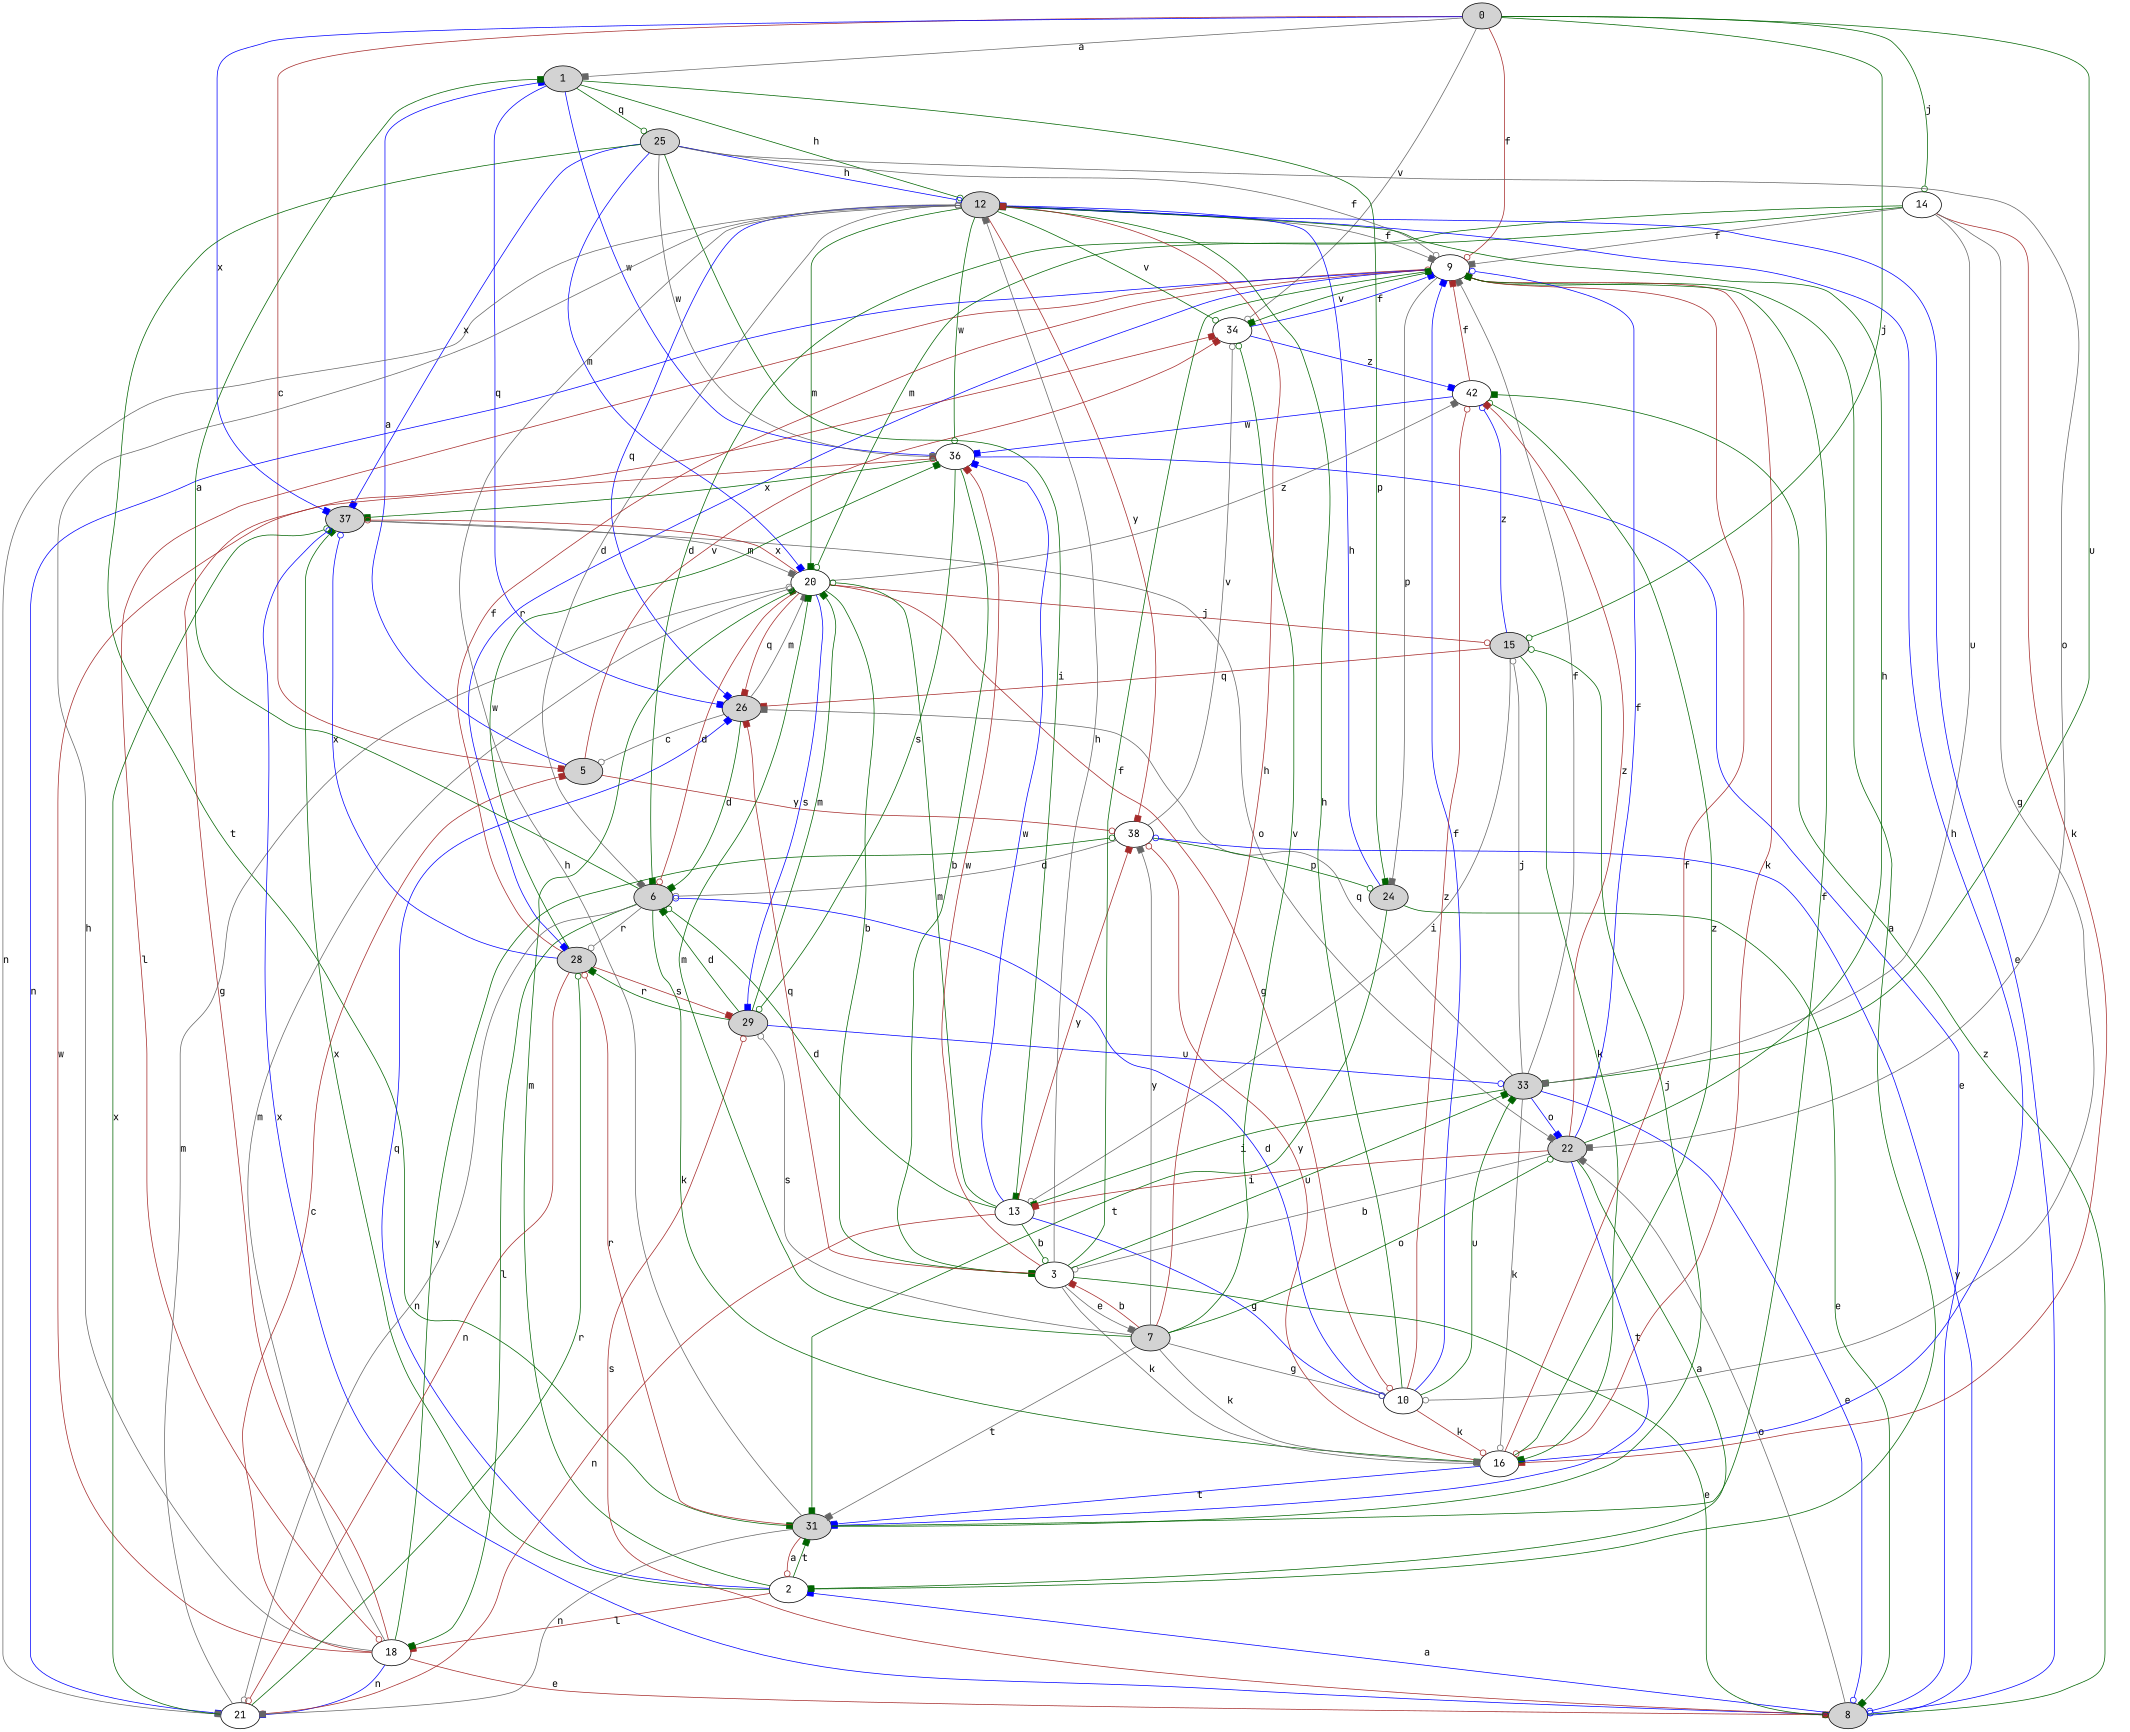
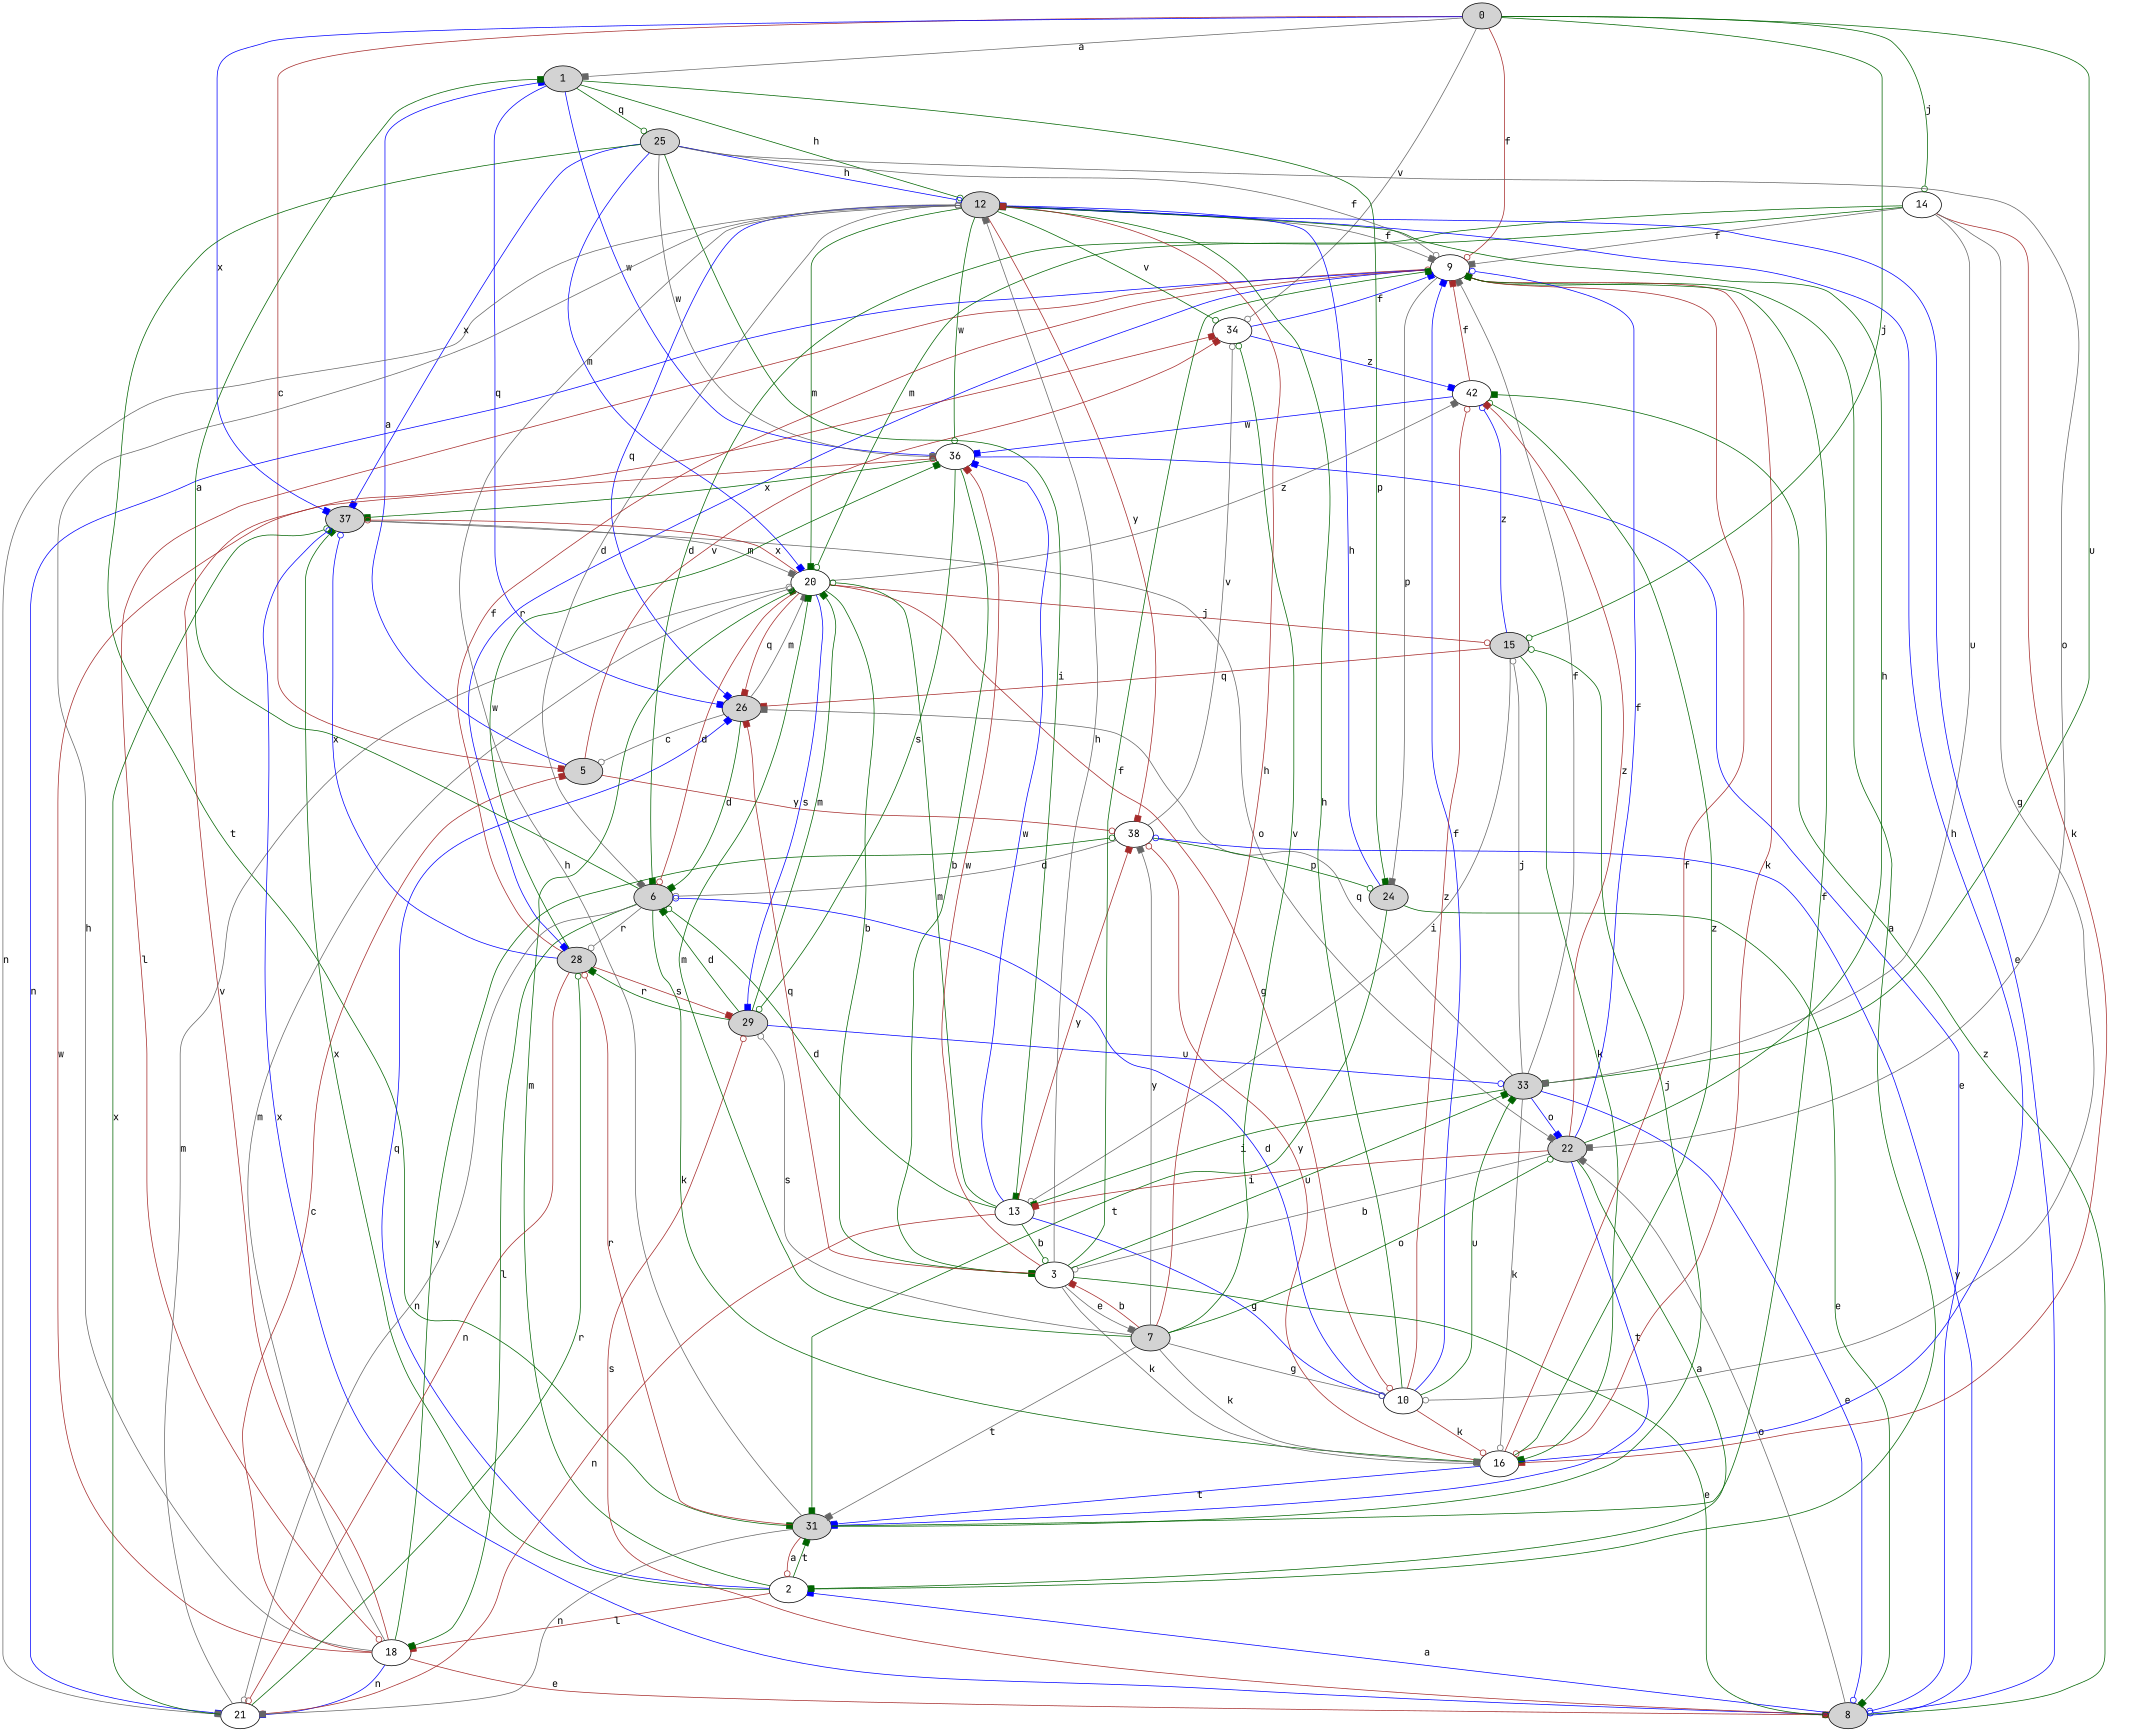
edge "9" -> "34": removed, label "v"
edge "18" -> "34": label "g" -> "v"
